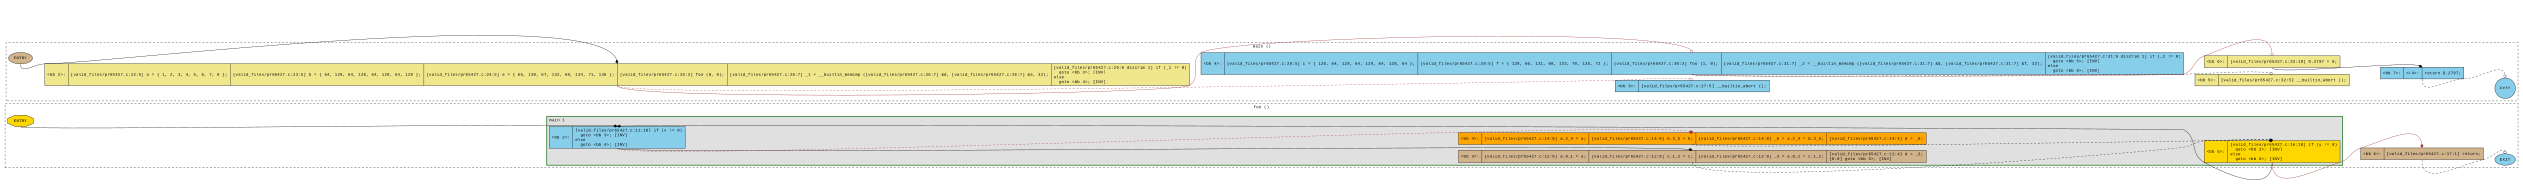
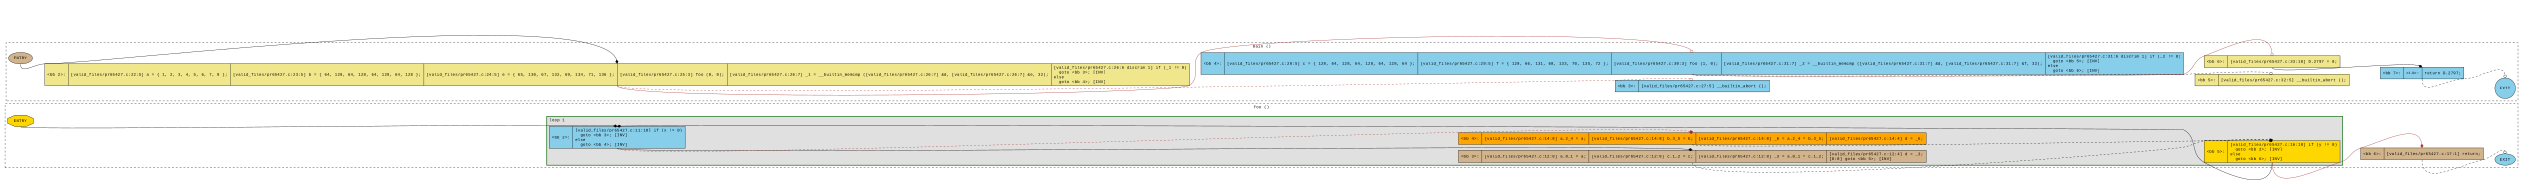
cluster "main 1": label "main 1" -> "loop 1"
